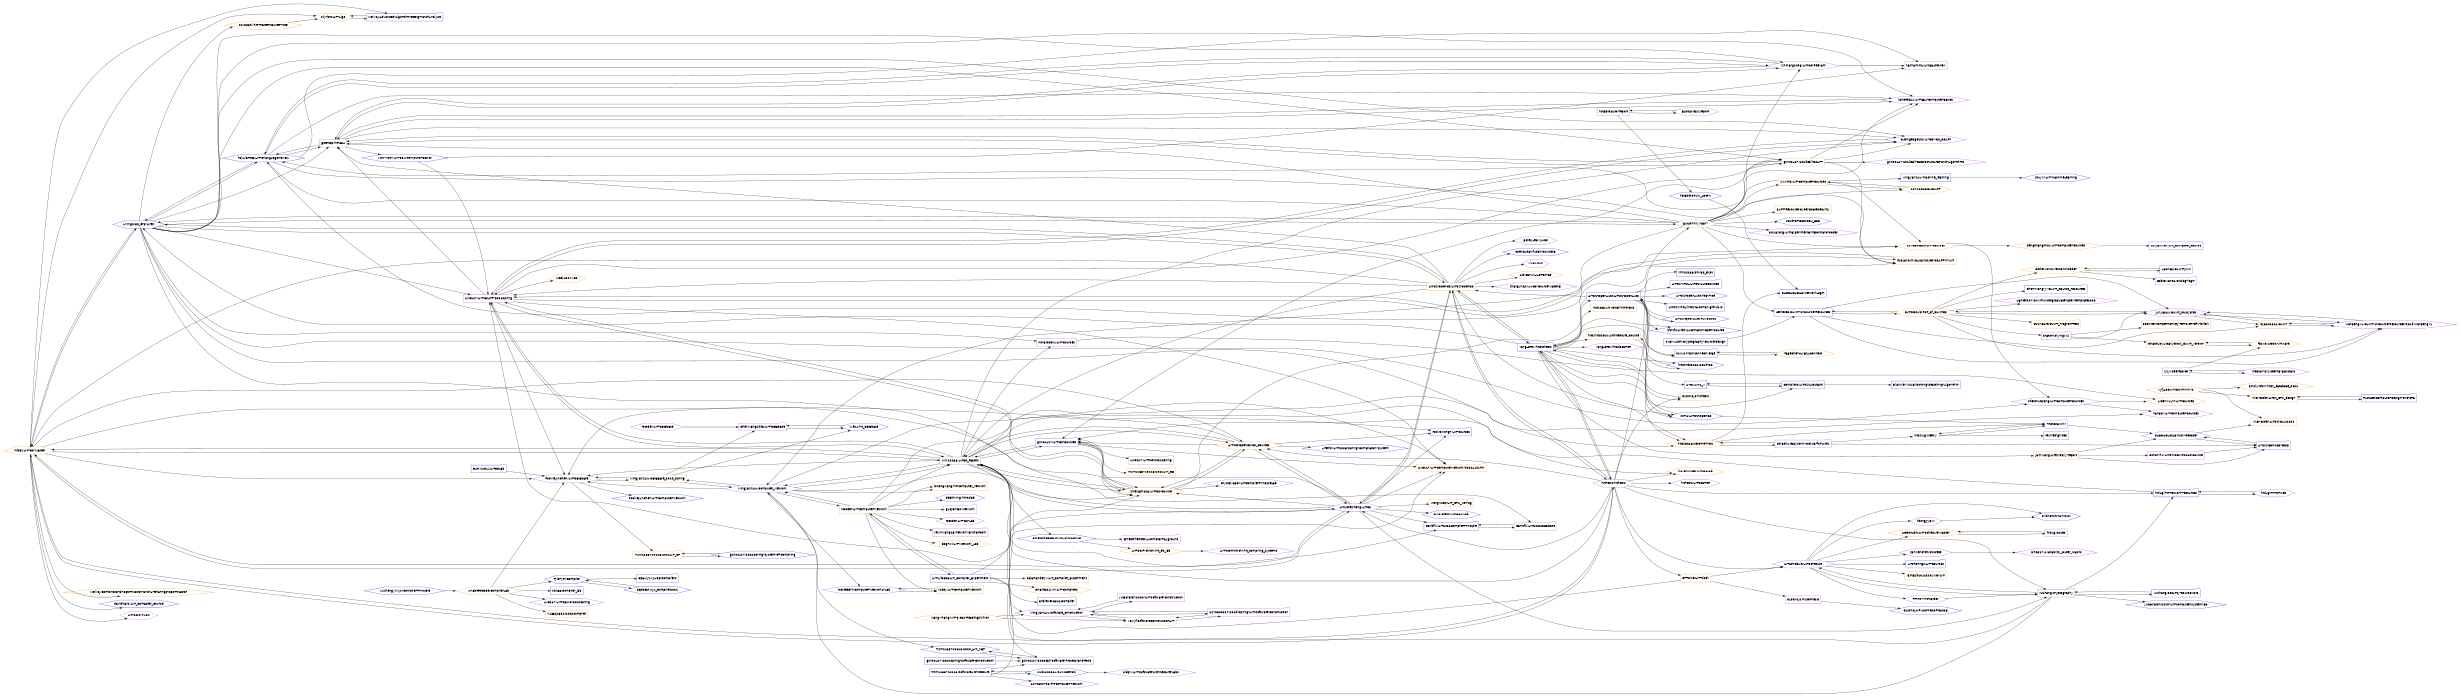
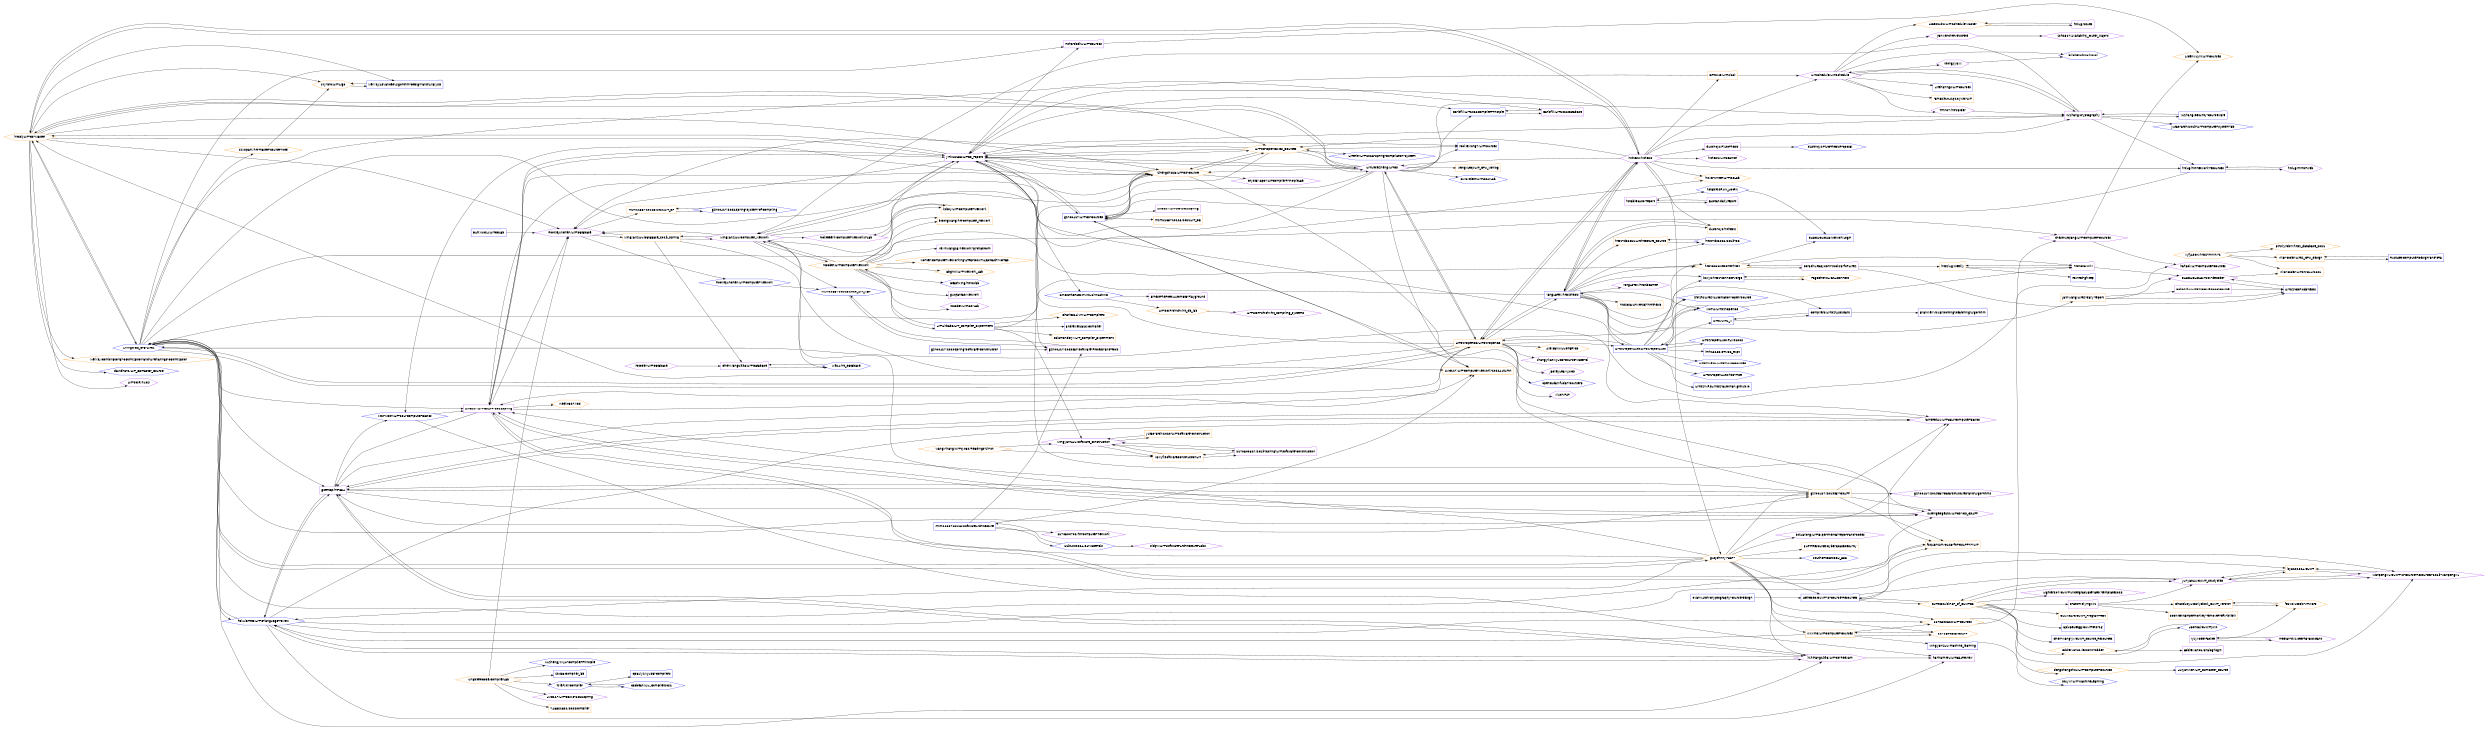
node "Eustiar/dailyreport": shape hexagon -> folder
node "wonter/Computer-Networking-A-Top-Down-Approach-NOTES": added
node "f2quantum/QA28-issues-CSAPP-in-HIT": label "f2quantum/QA28-issues-CSAPP-in-HIT" -> "f2quantum/QA28-for-CSAPP-in-HIT"
node "Haorical/CUMT-jwxt": shape folder -> hexagon
node "HITSZ-NRSL/HITSZ-AutoCourses": shape folder -> hexagon
edge "RookieJunChen/HIT-Computer-Network" -> "mzm1183710118/2020_HIT_NET": added
edge "HITSZ-OpenCS/HITSZ-OpenCS" -> "HITSZ-OpenAuto/HITSZ-OpenAuto": added
edge "Zhengsh123/HIT-CS-Course" -> "LMC117/HIT-CSAPP-2021Spring": now "Zhengsh123/HIT-CS-Course" -> "Kiss-Moon/HIT-854-Computer-Basics"
node "rccoder/HIT-Computer-Network": shape folder -> hexagon
edge "Dr-TSNG/HIT-clock" -> "dustincys/PlutoThesis": now "hithesis/hithesis" -> "dustincys/PlutoThesis"
edge "wuzhengyi/NJU-Compiler-Principle" -> "UnableToCode/CompilerLab": reversed
node "yutao-arch/2020-HIT-software-construction": color purple -> darkorange
node "ajdupeuetgg/CUMT-GIS-16": added
